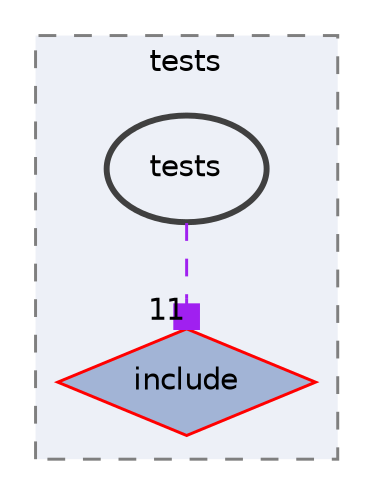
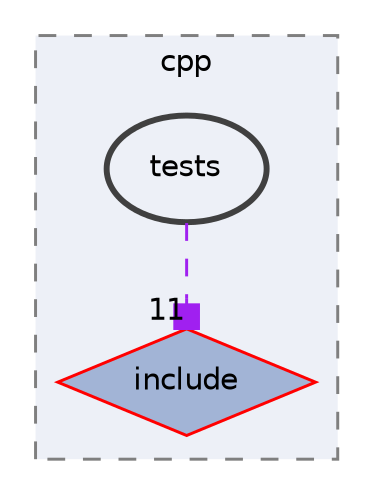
cluster "tests": label "tests" -> "cpp"
